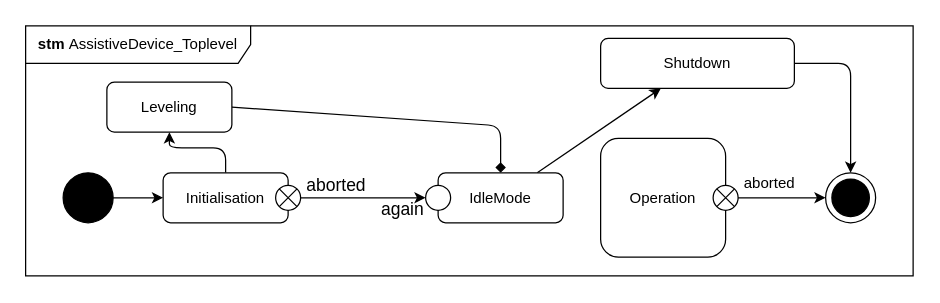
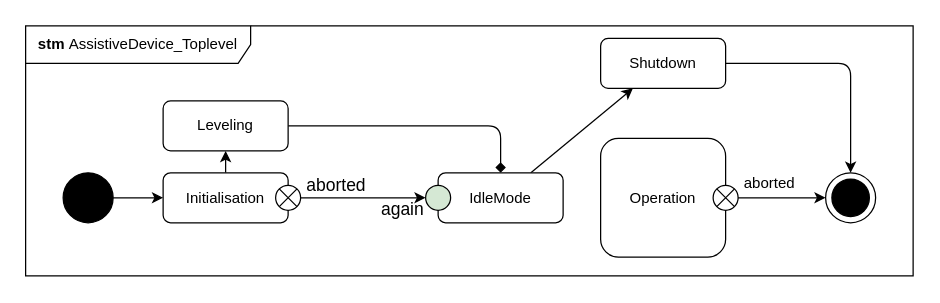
node "Shutdown": size 194x50 -> 125x50
node "Leveling": moved (169, 107) -> (226, 126)
node "again": fillcolor #ffffff -> #d5e8d4
